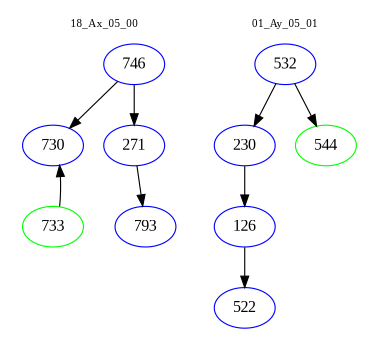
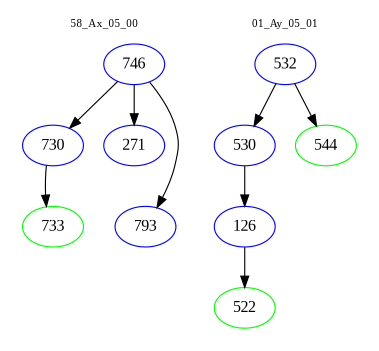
cluster "18_Ax_05_00": label "18_Ax_05_00" -> "58_Ax_05_00"
node "230": label "230" -> "530"
edge "271" -> "793": now "746" -> "793"
edge "733" -> "730": reversed
node "522": color blue -> green
